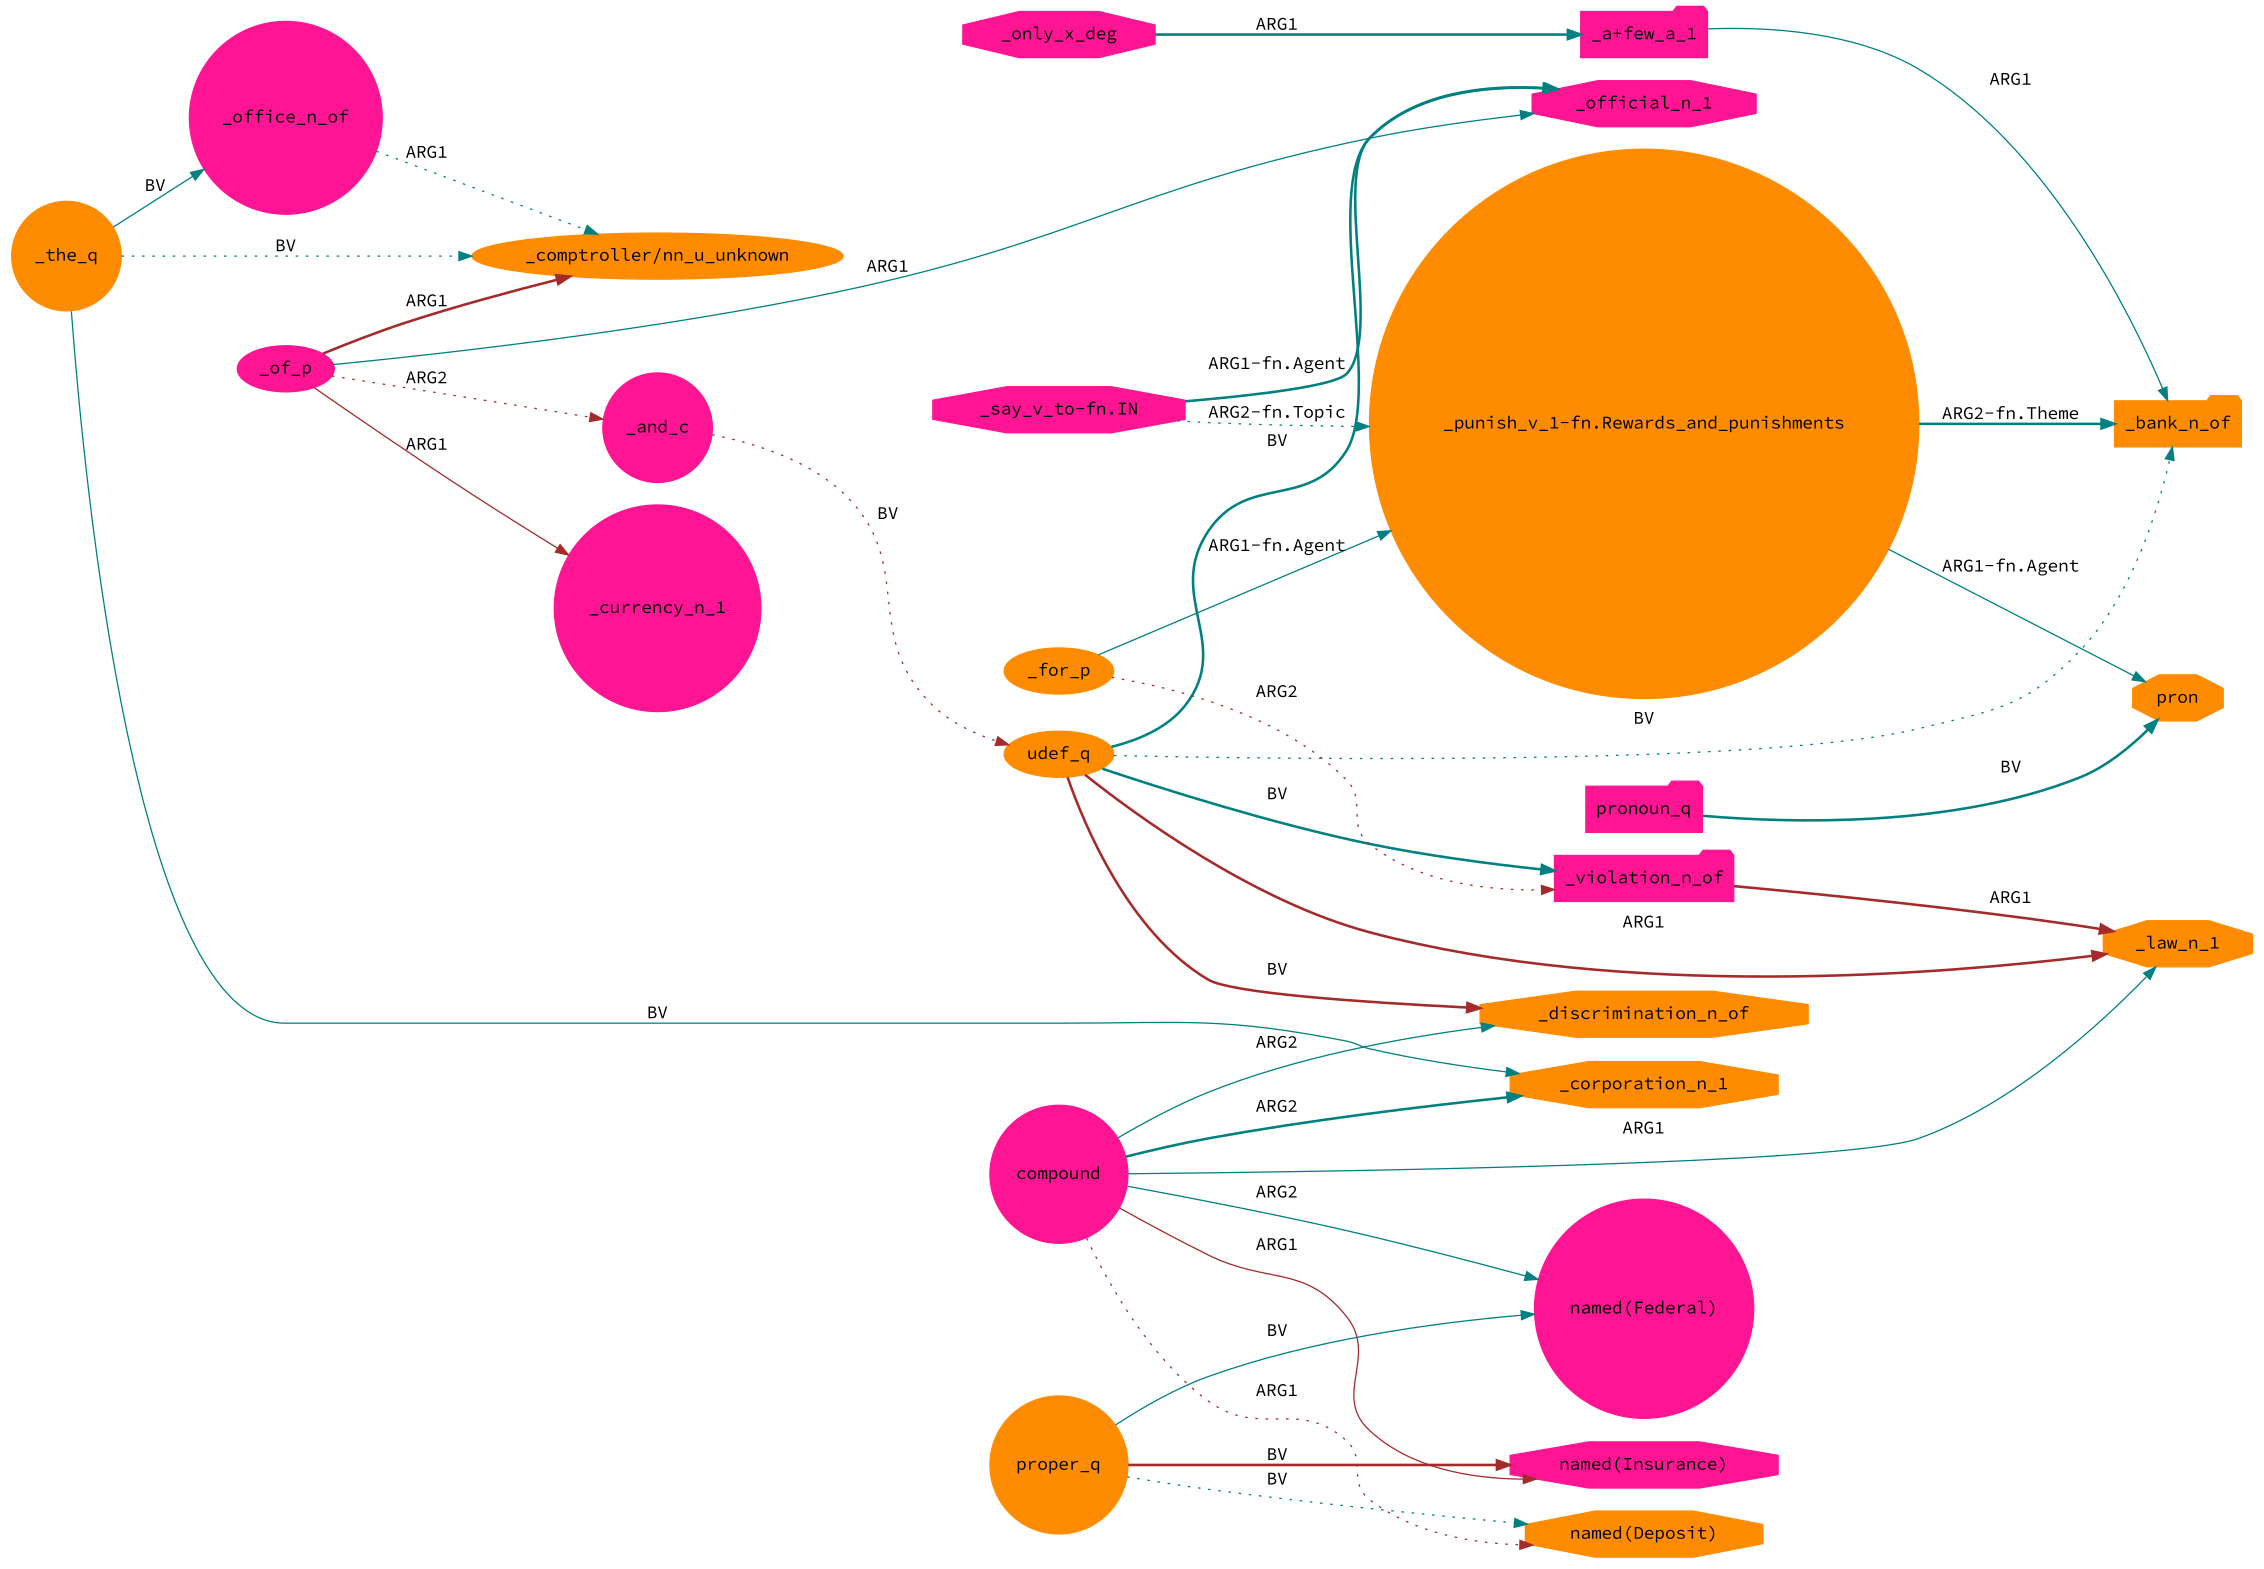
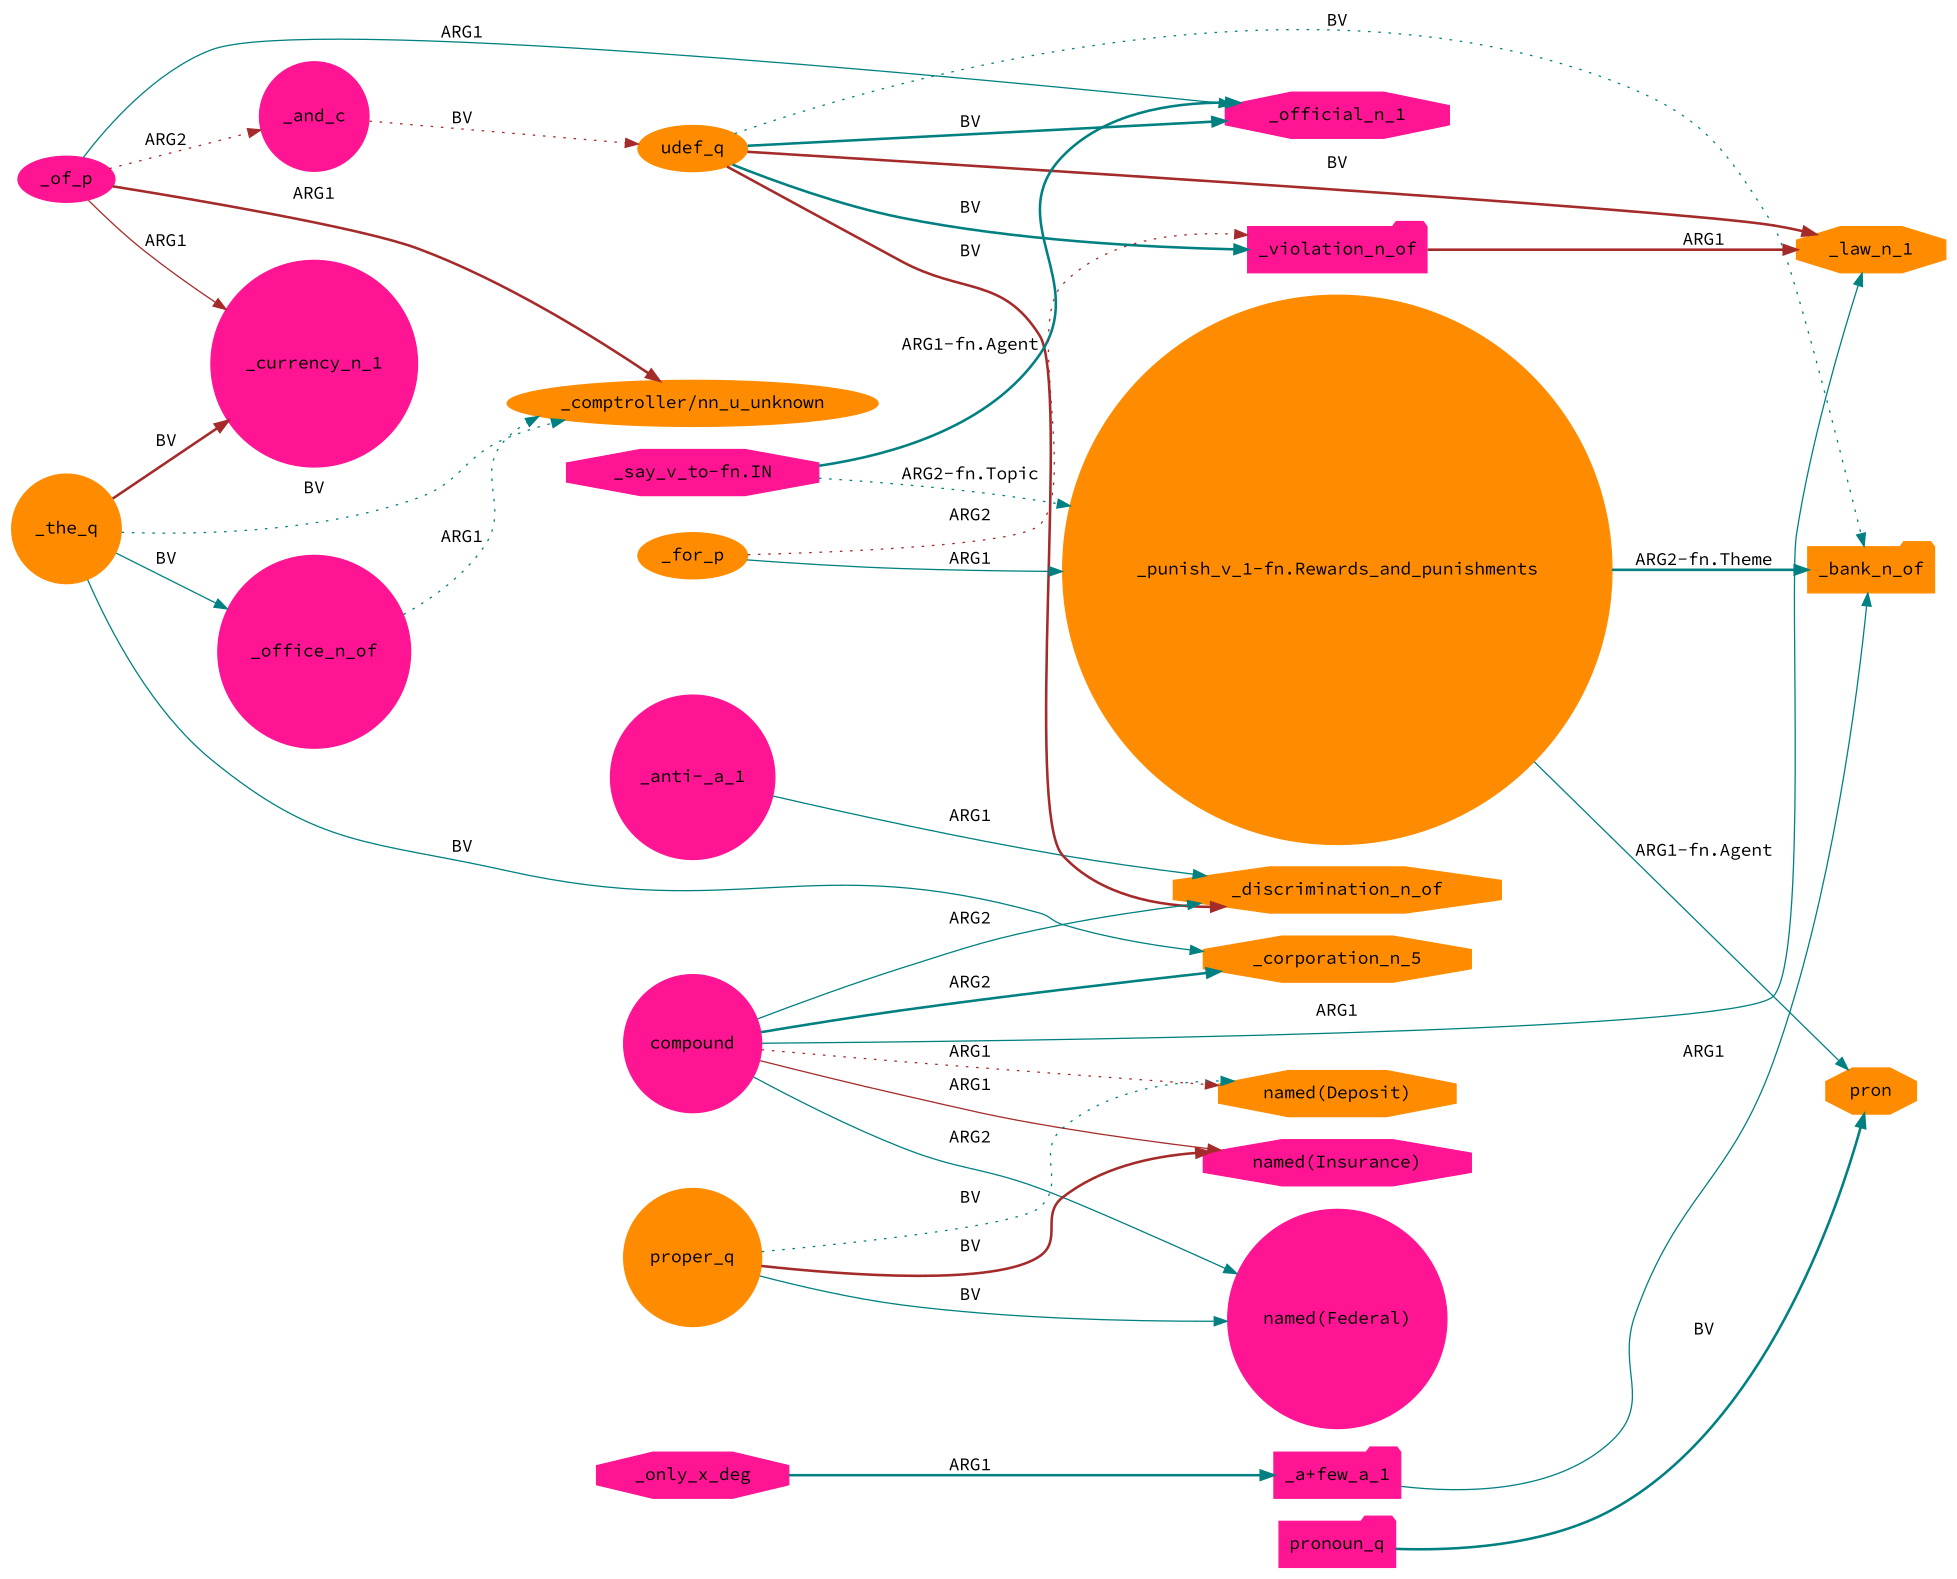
edge "_the_q" -> "_currency_n_1": added, label "BV"
edge "_for_p" -> "_punish_v_1-fn.Rewards_and_punishments": label "ARG1-fn.Agent" -> "ARG1"
node "_anti-_a_1": added
edge "udef_q" -> "_law_n_1": label "ARG1" -> "BV"
node "_corporation_n_1": label "_corporation_n_1" -> "_corporation_n_5"
